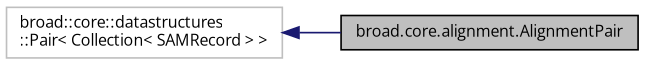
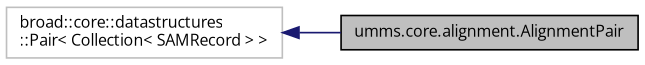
node "broad.core.alignment.AlignmentPair": label "broad.core.alignment.AlignmentPair" -> "umms.core.alignment.AlignmentPair"
